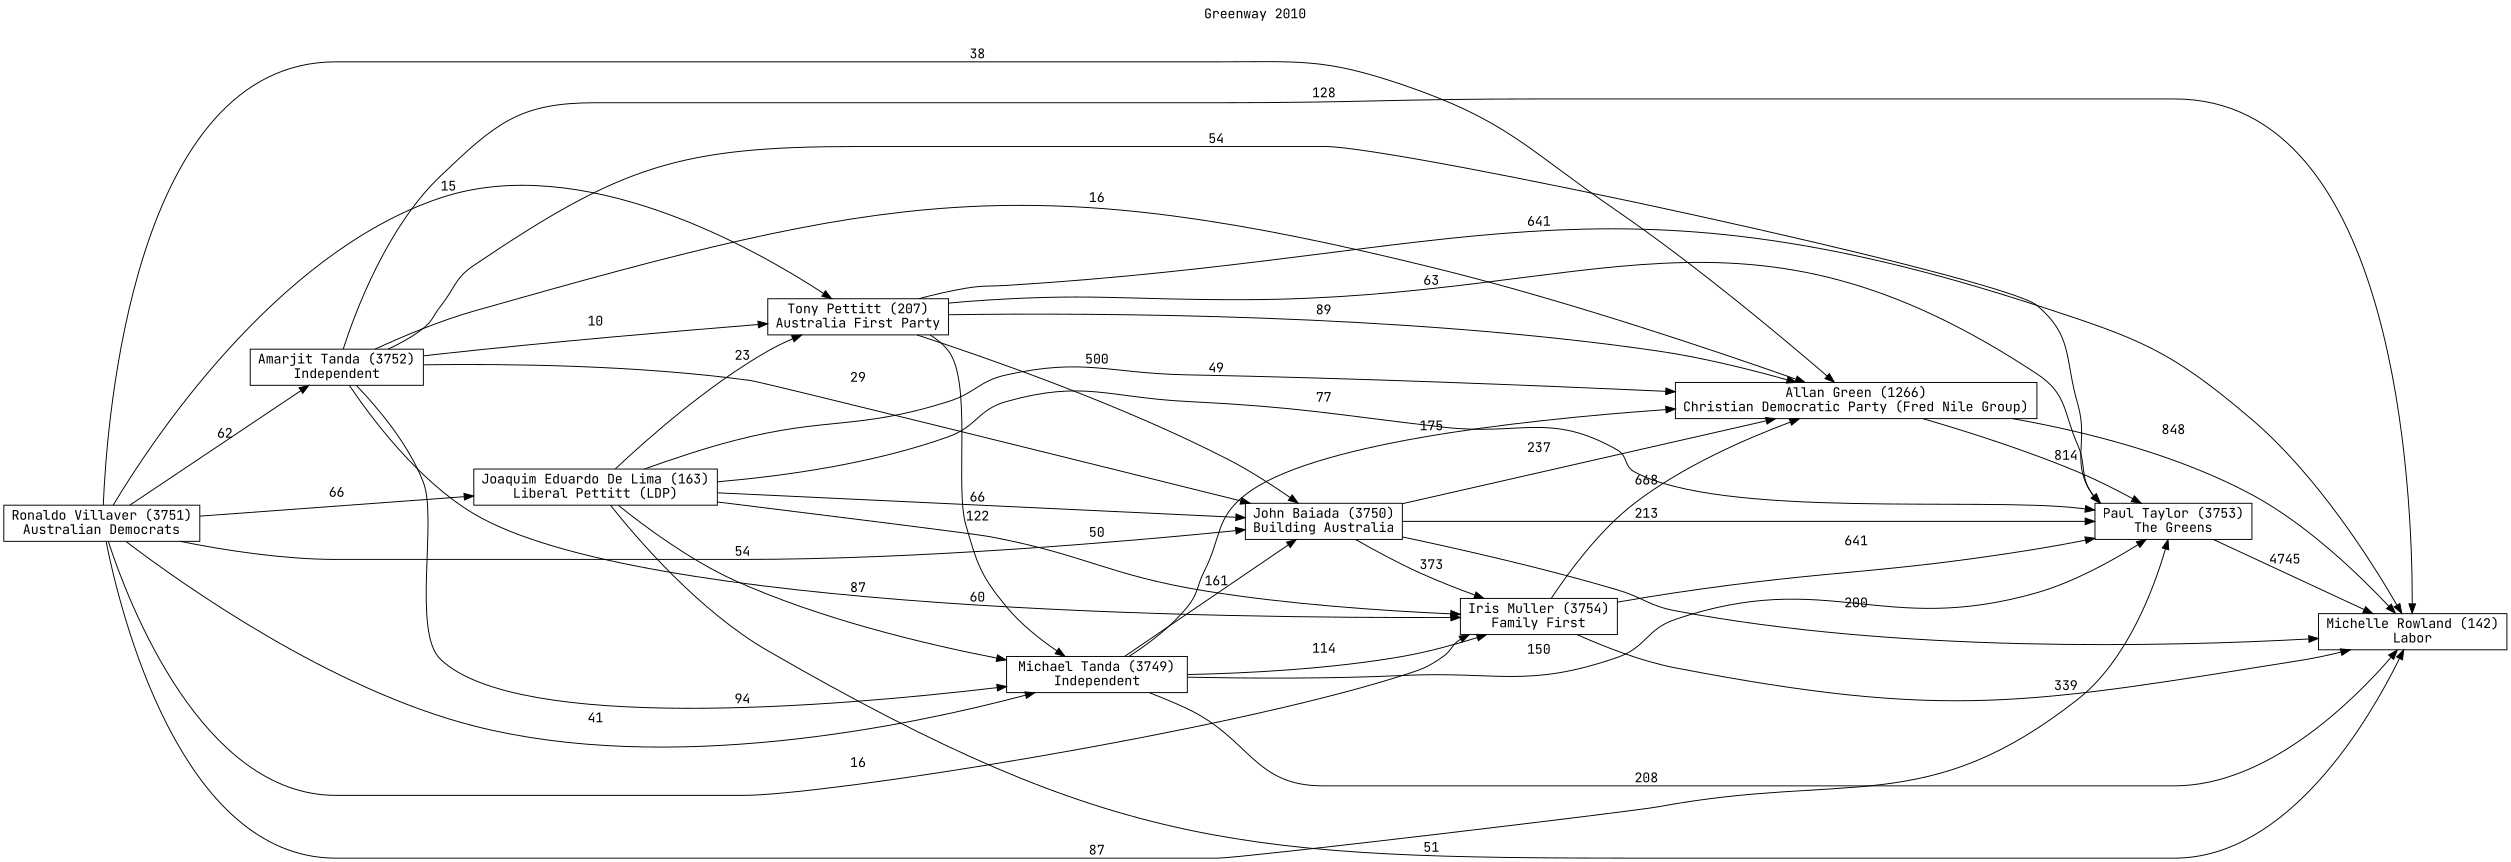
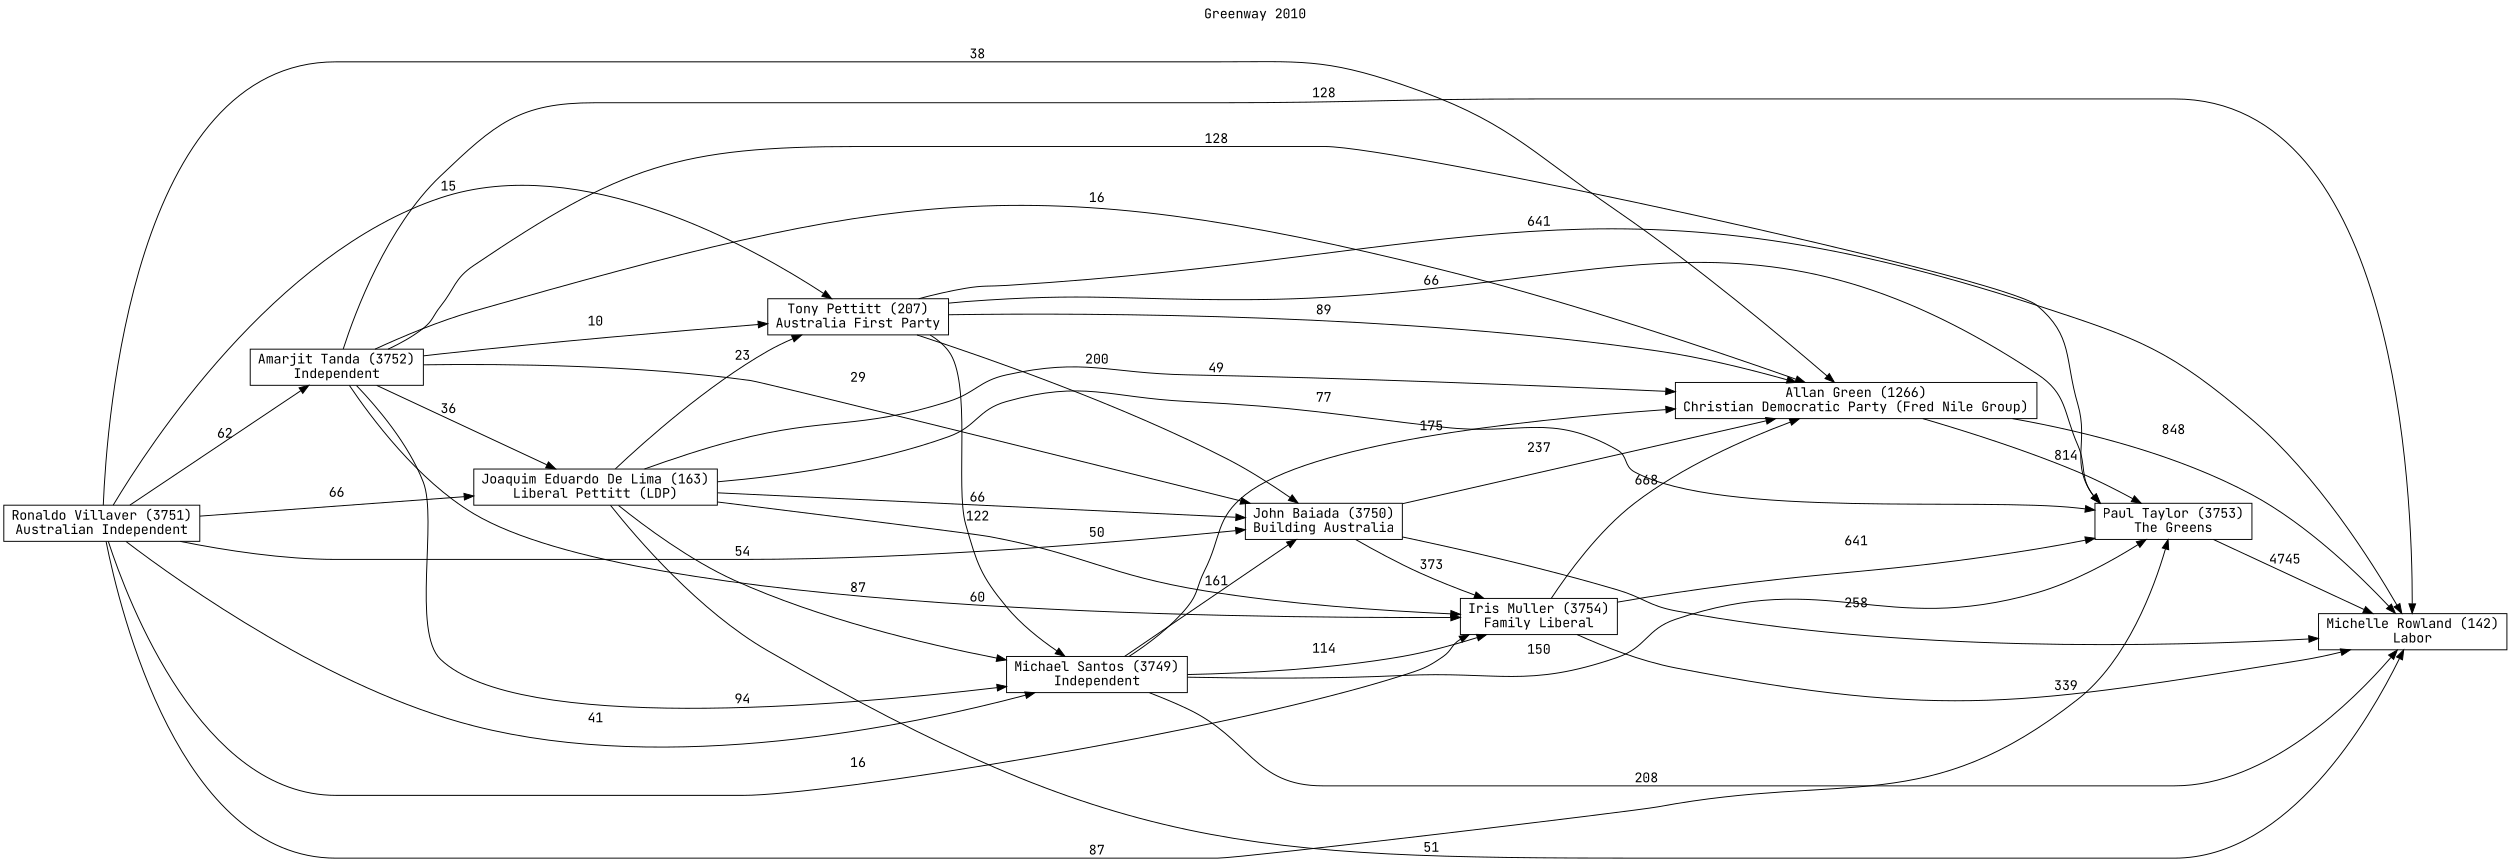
edge "Amarjit Tanda (3752) Independent" -> "Paul Taylor (3753) The Greens": label "54" -> "128"
edge "Tony Pettitt (207) Australia First Party" -> "Paul Taylor (3753) The Greens": label "63" -> "66"
edge "Tony Pettitt (207) Australia First Party" -> "John Baiada (3750) Building Australia": label "500" -> "200"
edge "Amarjit Tanda (3752) Independent" -> "Joaquim Eduardo De Lima (163) Liberal Pettitt (LDP)": added, label "36"
edge "John Baiada (3750) Building Australia" -> "Paul Taylor (3753) The Greens": removed, label "213"
node "Ronaldo Villaver (3751) Australian Democrats": label "Ronaldo Villaver (3751) Australian Democrats" -> "Ronaldo Villaver (3751) Australian Independent"
edge "John Baiada (3750) Building Australia" -> "Michelle Rowland (142) Labor": label "200" -> "258"
node "Iris Muller (3754) Family First": label "Iris Muller (3754) Family First" -> "Iris Muller (3754) Family Liberal"
node "Michael Tanda (3749) Independent": label "Michael Tanda (3749) Independent" -> "Michael Santos (3749) Independent"
